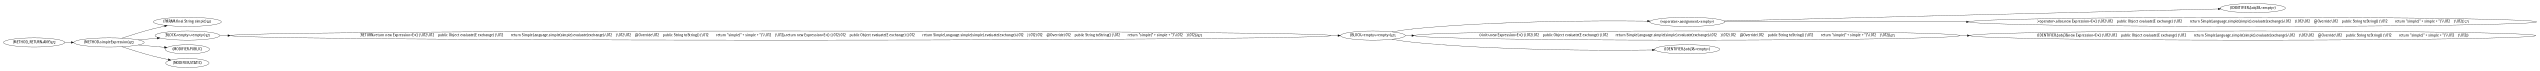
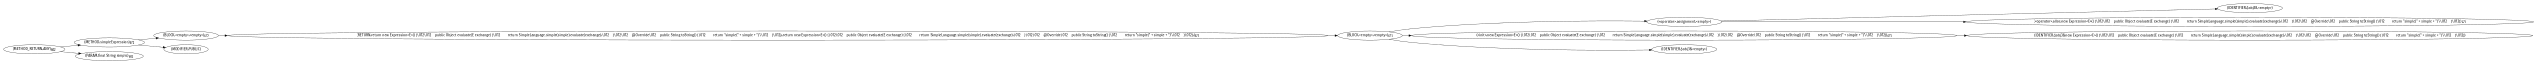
edge "(METHOD,simpleExpression)" -> "(PARAM,final String simple)": now "(METHOD_RETURN,ANY)" -> "(PARAM,final String simple)"
node "(METHOD_RETURN,ANY)": text "672" -> "602"
node "(MODIFIER,STATIC)": removed
